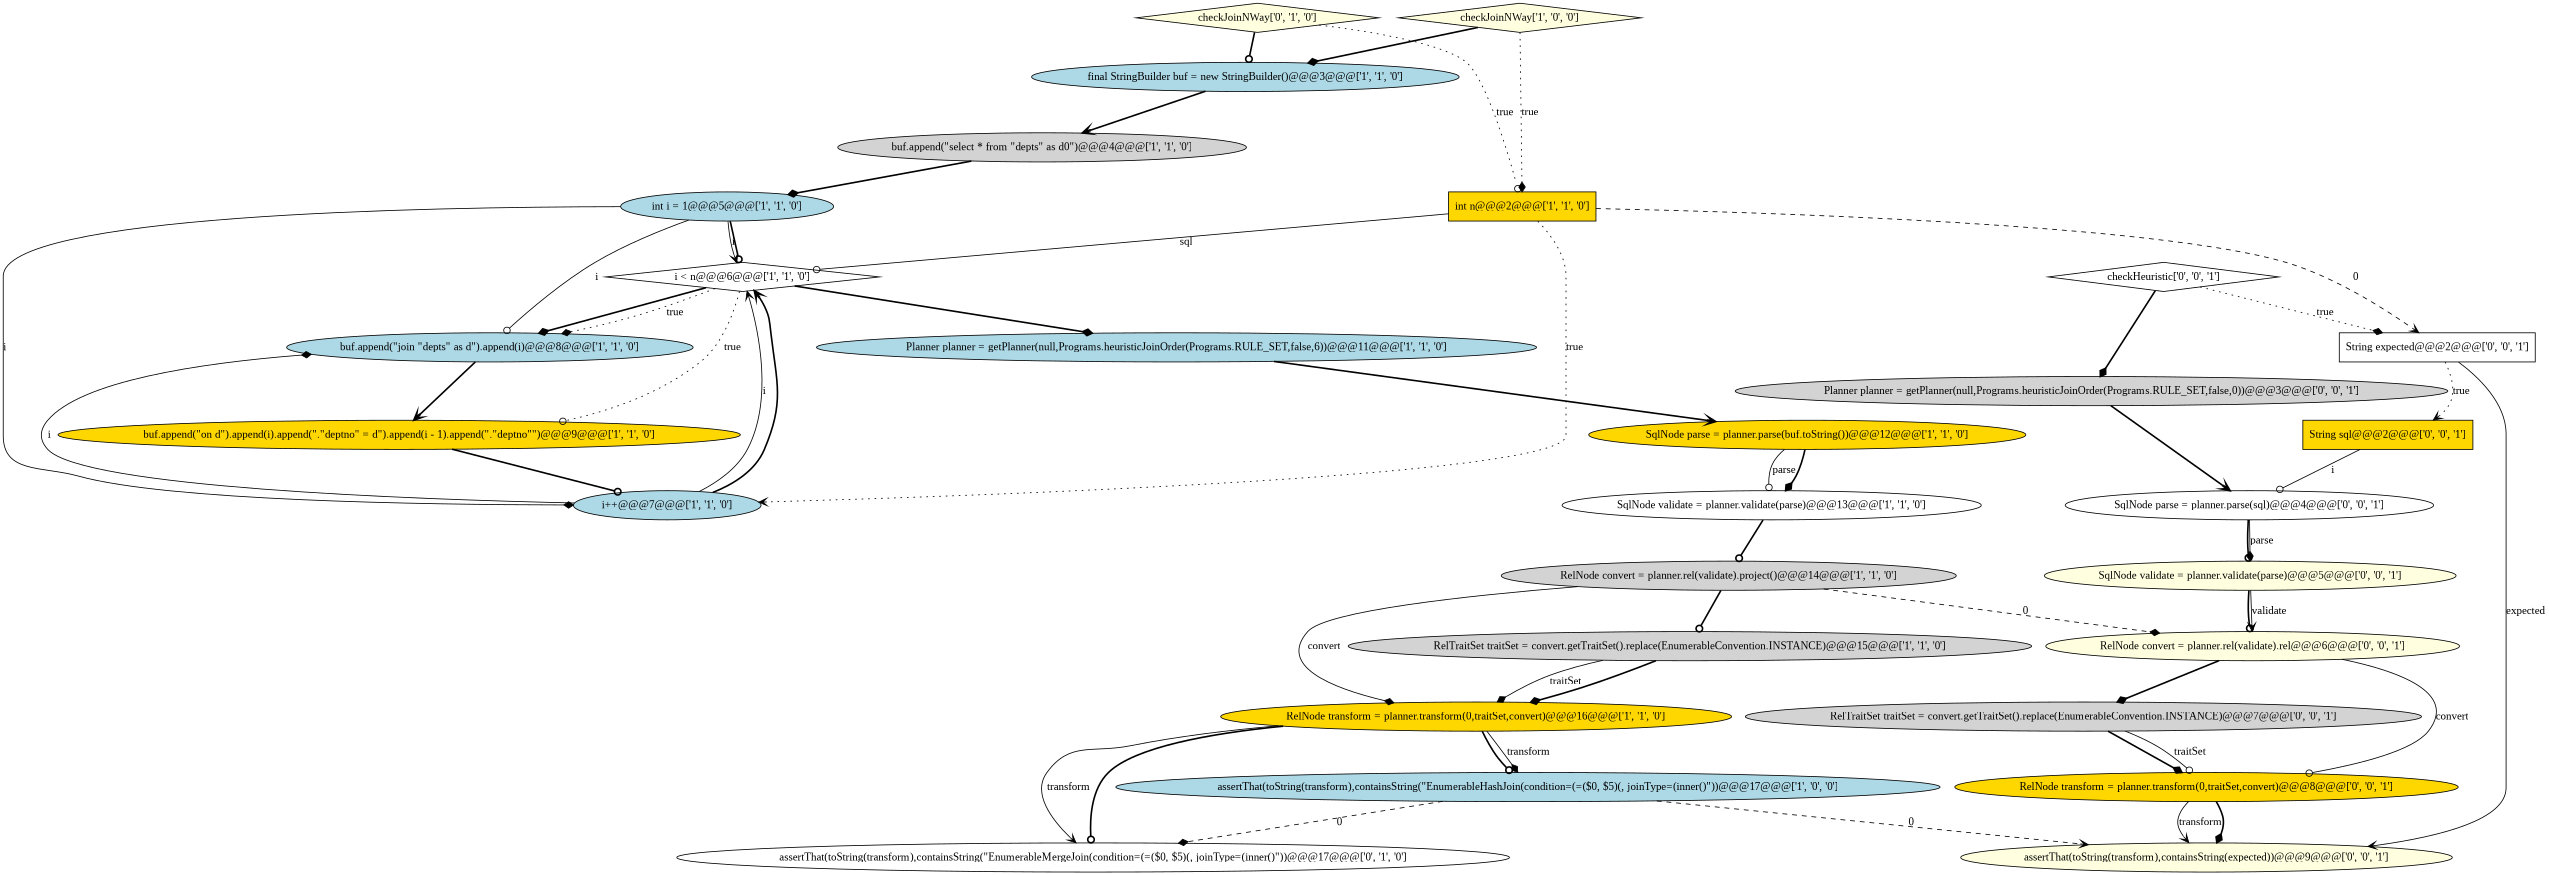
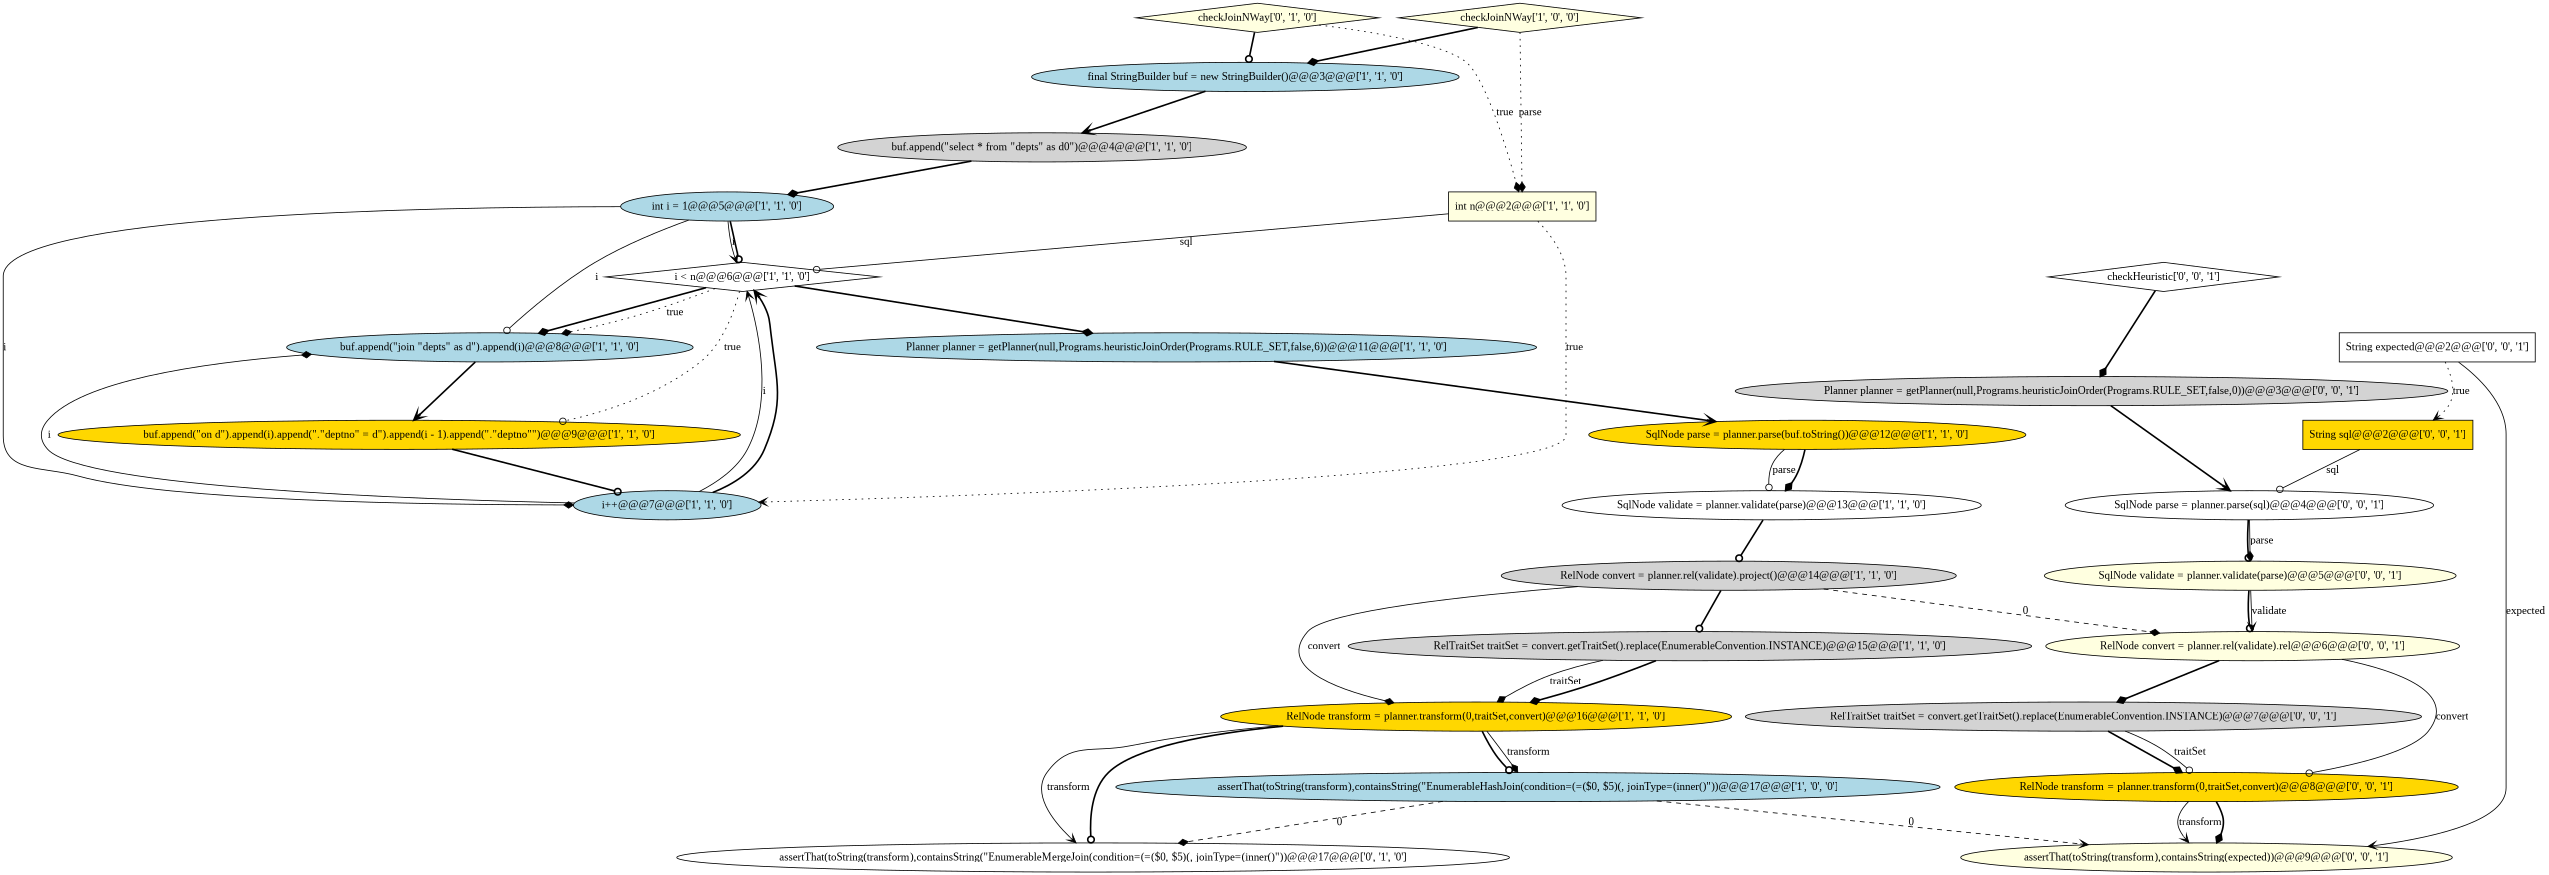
edge "checkJoinNWay['0', '1', '0']" -> "int n@@@2@@@['1', '1', '0']": arrowhead odot -> diamond
edge "checkJoinNWay['1', '0', '0']" -> "int n@@@2@@@['1', '1', '0']": label "true" -> "parse"
node "int n@@@2@@@['1', '1', '0']": fillcolor gold -> lightyellow
edge "int n@@@2@@@['1', '1', '0']" -> "String expected@@@2@@@['0', '0', '1']": removed, label "0"
edge "checkHeuristic['0', '0', '1']" -> "String expected@@@2@@@['0', '0', '1']": removed, label "true"
edge "String sql@@@2@@@['0', '0', '1']" -> "SqlNode parse = planner.parse(sql)@@@4@@@['0', '0', '1']": label "i" -> "sql"
